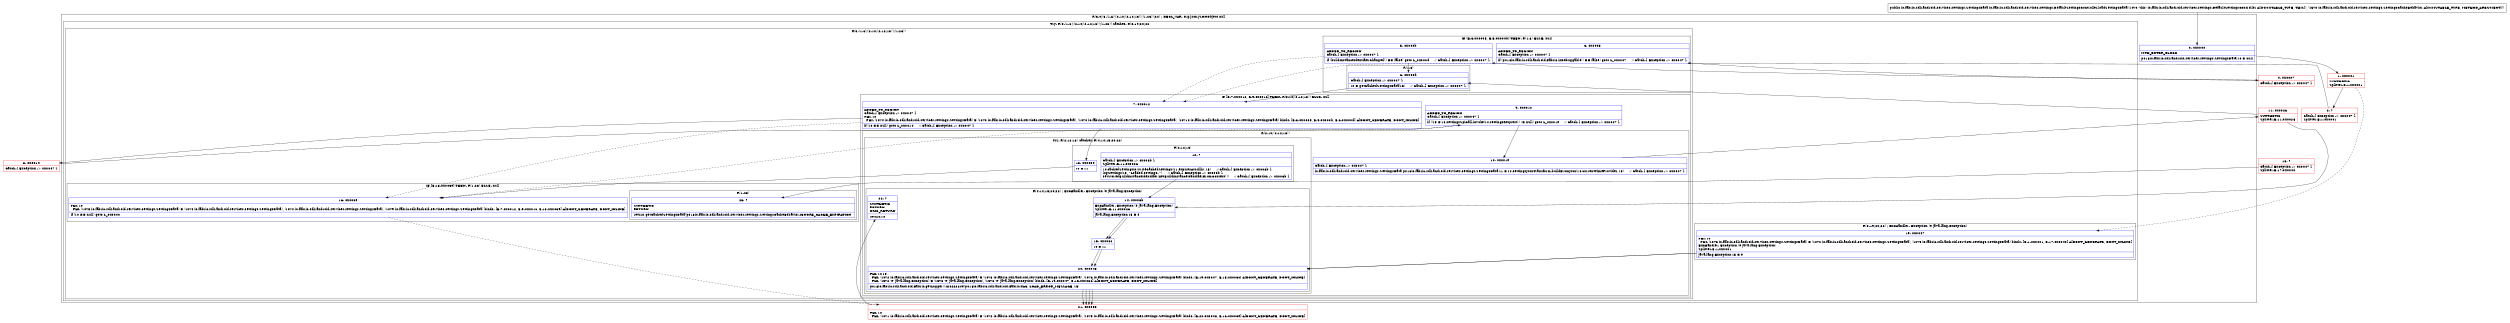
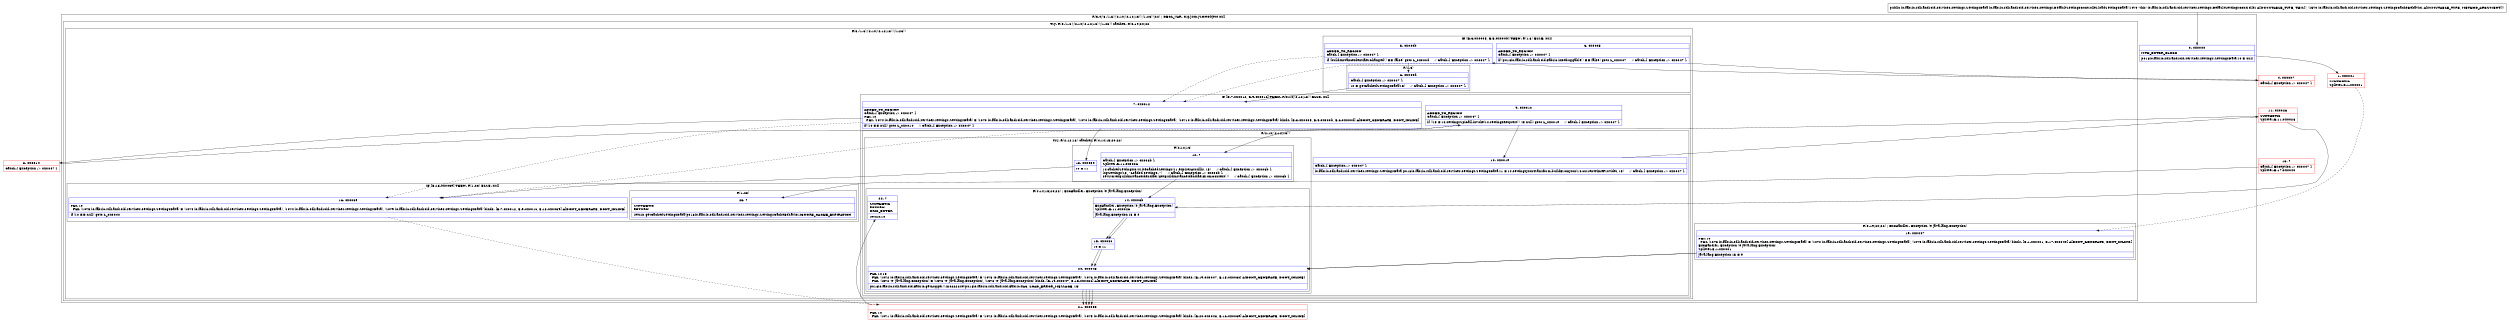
edge "11: 0x0026" -> "6: 0x000d": now "11: 0x0026" -> "12: ?"
node "2: ?": removed
node "22: ?": text "ORIG_RETURN" -> "ORIG_ENTER"
